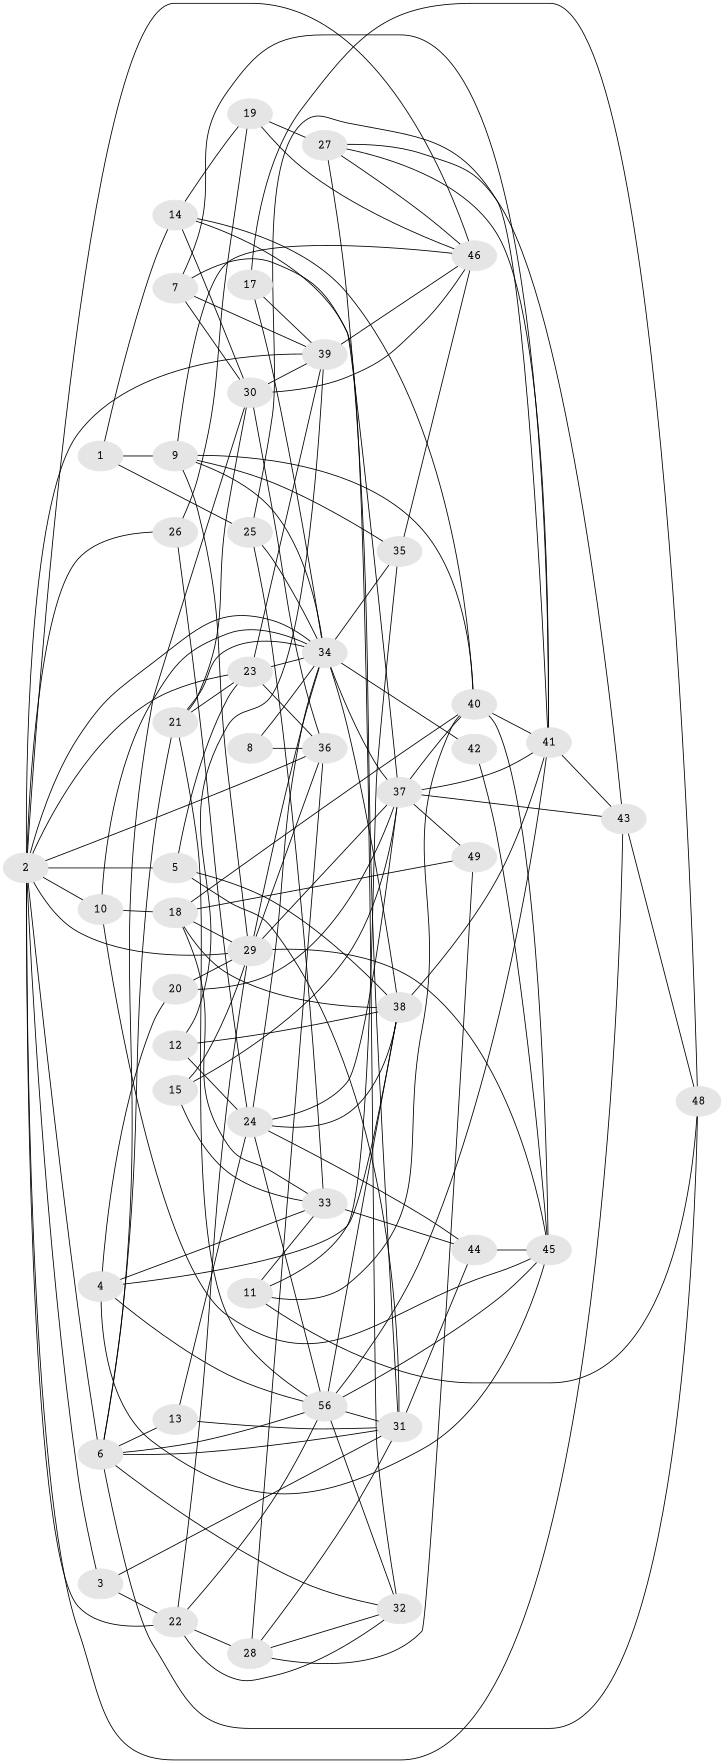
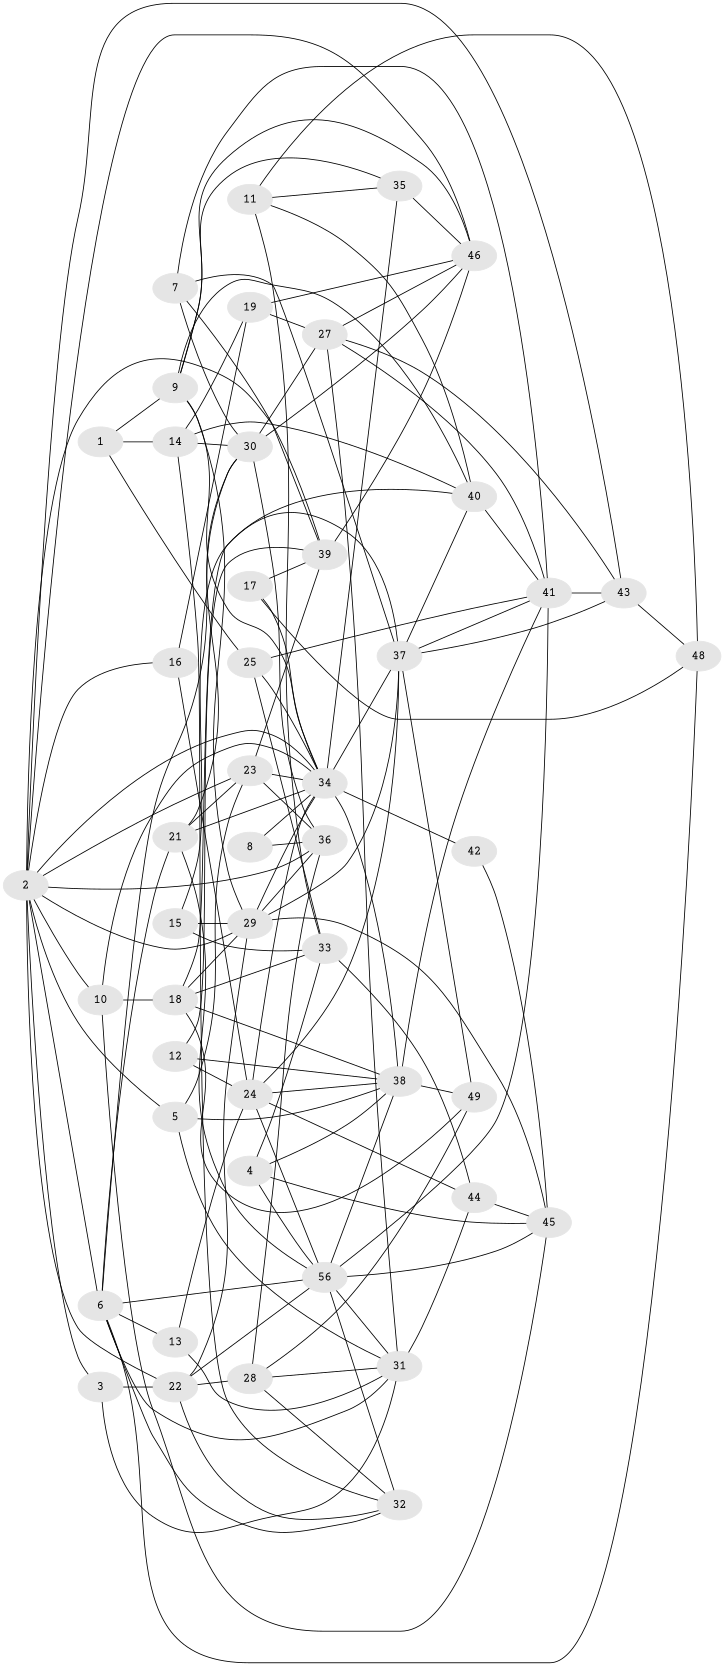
edge "39" -- "30": now "27" -- "30"
node "26": label "26" -> "16"
edge "40" -- "45": removed
node "20": removed
edge "38" -- "49": added
